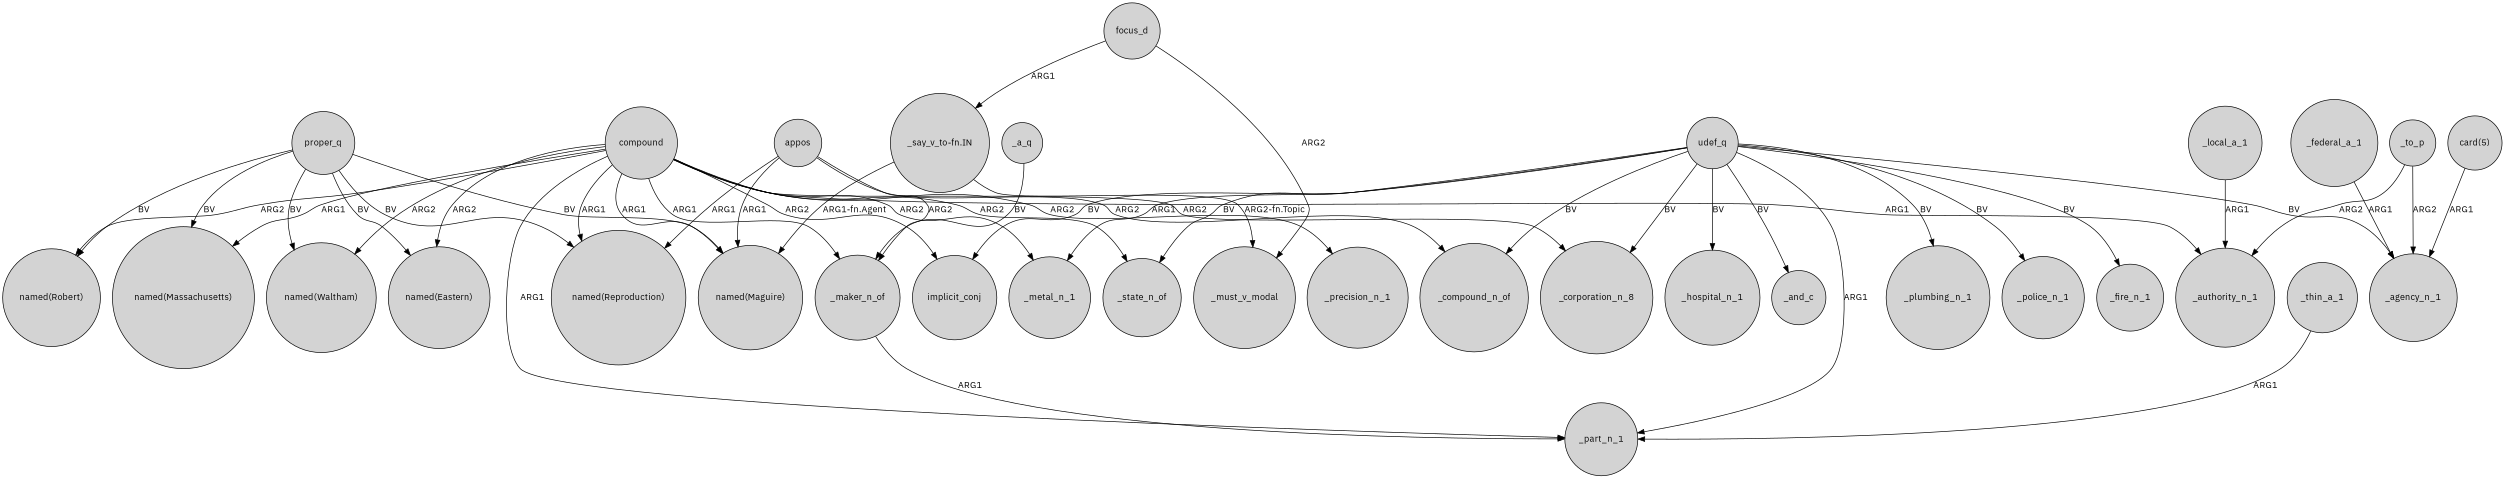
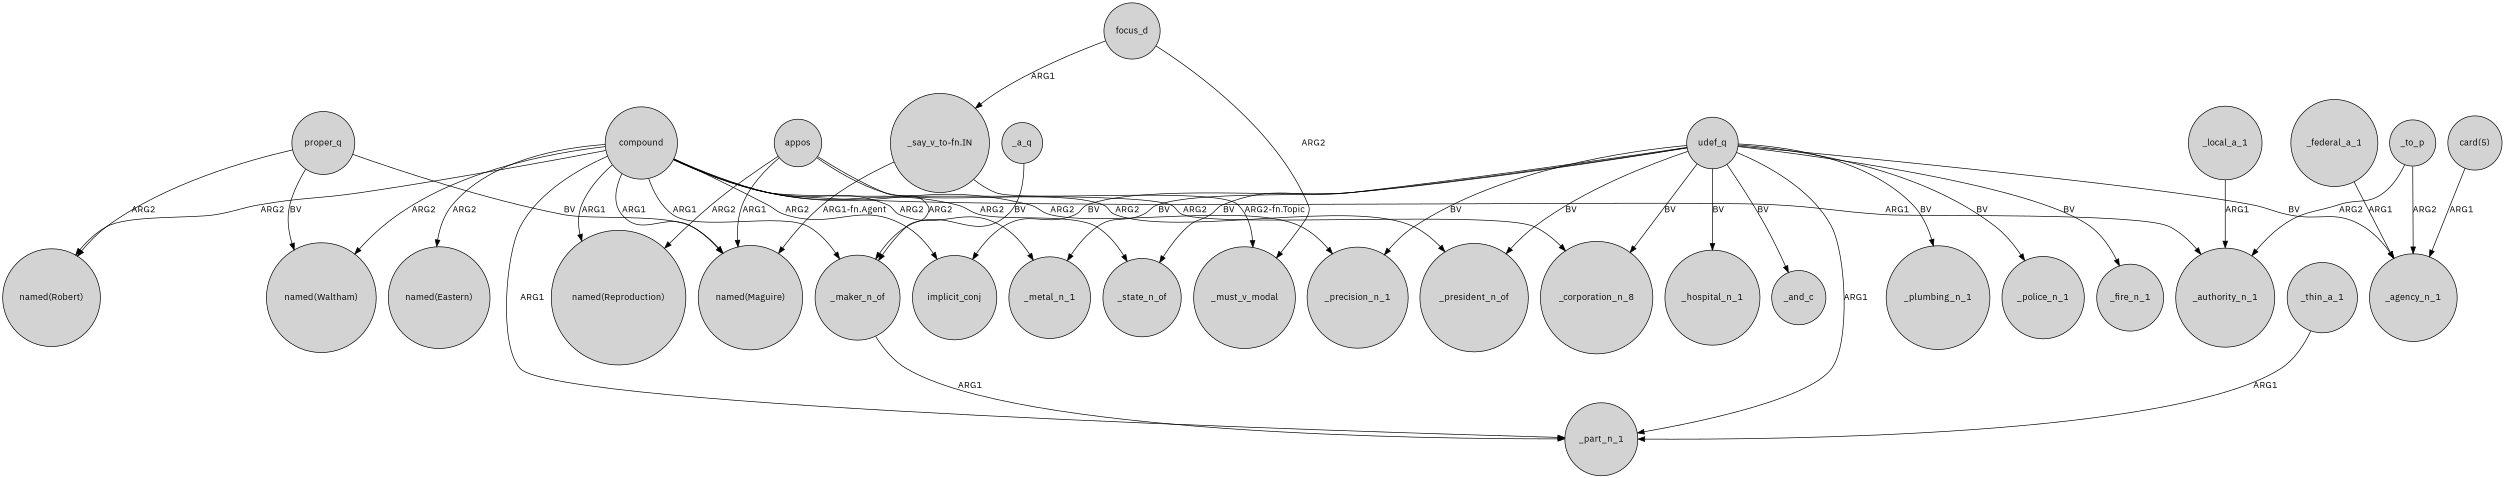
edge "udef_q" -> "_precision_n_1": added, label "BV"
edge "proper_q" -> "named(Robert)": label "BV" -> "ARG2"
edge "appos" -> "named(Reproduction)": label "ARG1" -> "ARG2"
edge "udef_q" -> "_metal_n_1": label "ARG1" -> "BV"
edge "proper_q" -> "named(Eastern)": removed, label "BV"
edge "proper_q" -> "named(Reproduction)": removed, label "BV"
node "named(Massachusetts)": removed
node "_compound_n_of": label "_compound_n_of" -> "_president_n_of"
